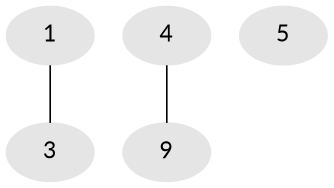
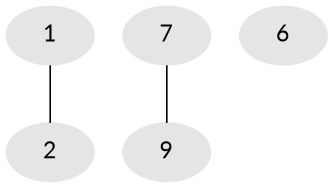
node "4": label "4" -> "7"
node "5": label "5" -> "6"
node "3": label "3" -> "2"
